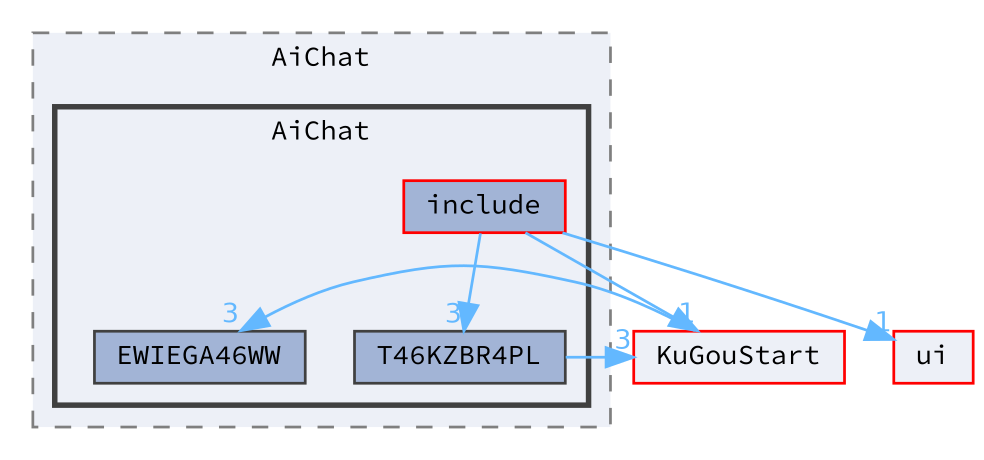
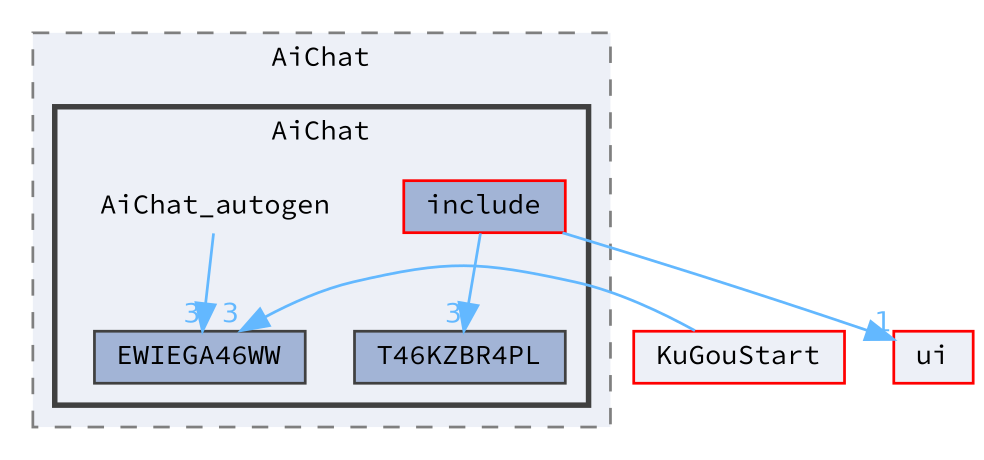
node "AiChat_autogen": added
edge "include" -> "KuGouStart": removed
edge "T46KZBR4PL" -> "KuGouStart": removed
